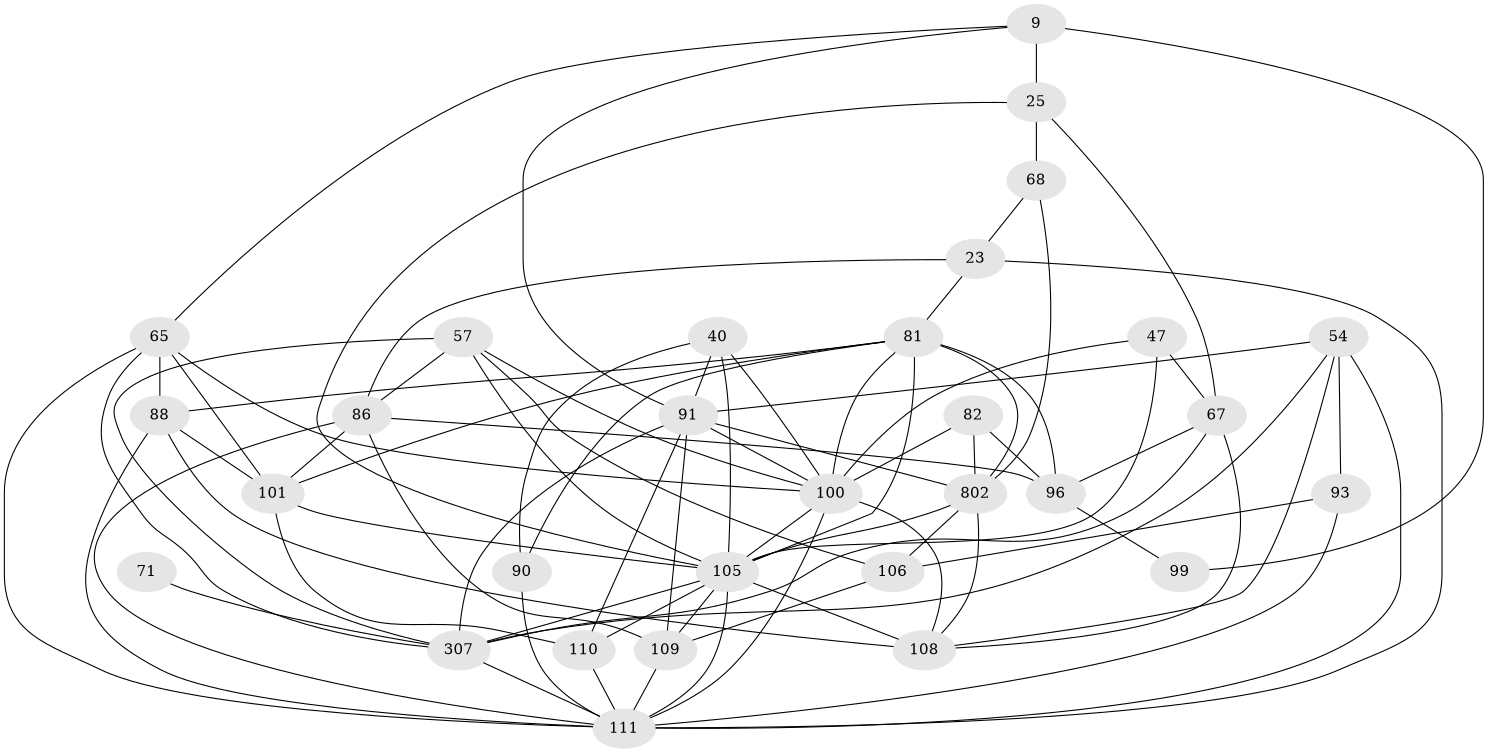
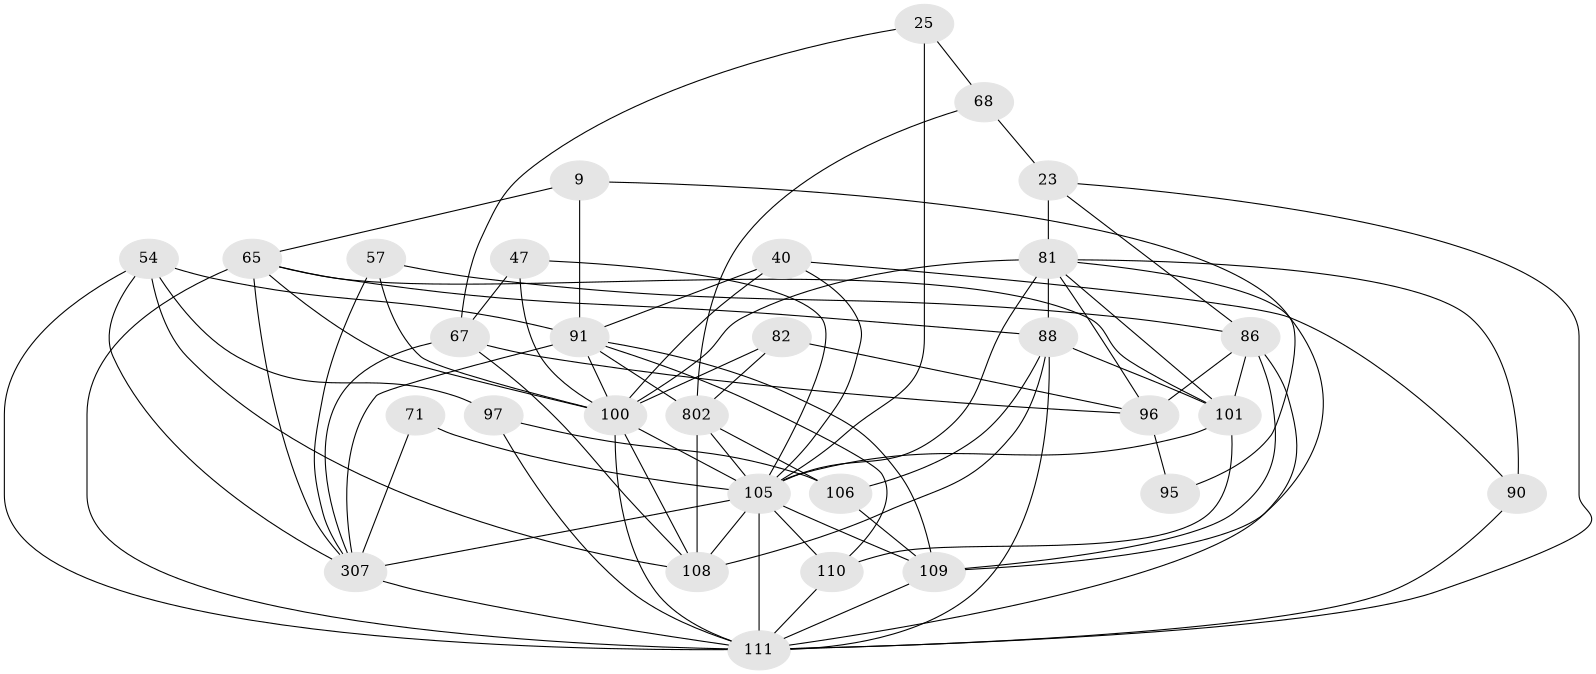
edge "9" -- "25": removed
edge "81" -- "802": now "81" -- "109"
edge "57" -- "105": now "71" -- "105"
edge "57" -- "106": now "88" -- "106"
node "93": label "93" -> "97"
node "99": label "99" -> "95"
